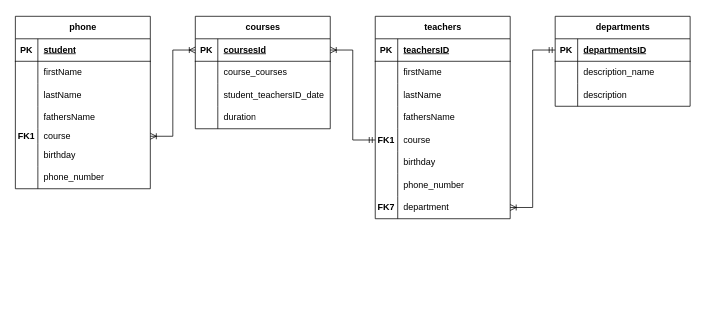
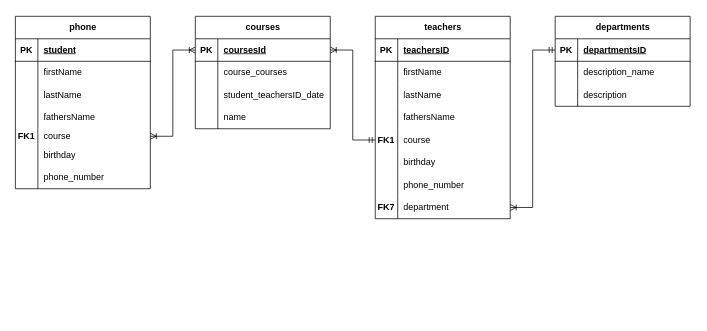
node "duration": label "duration" -> "name"
